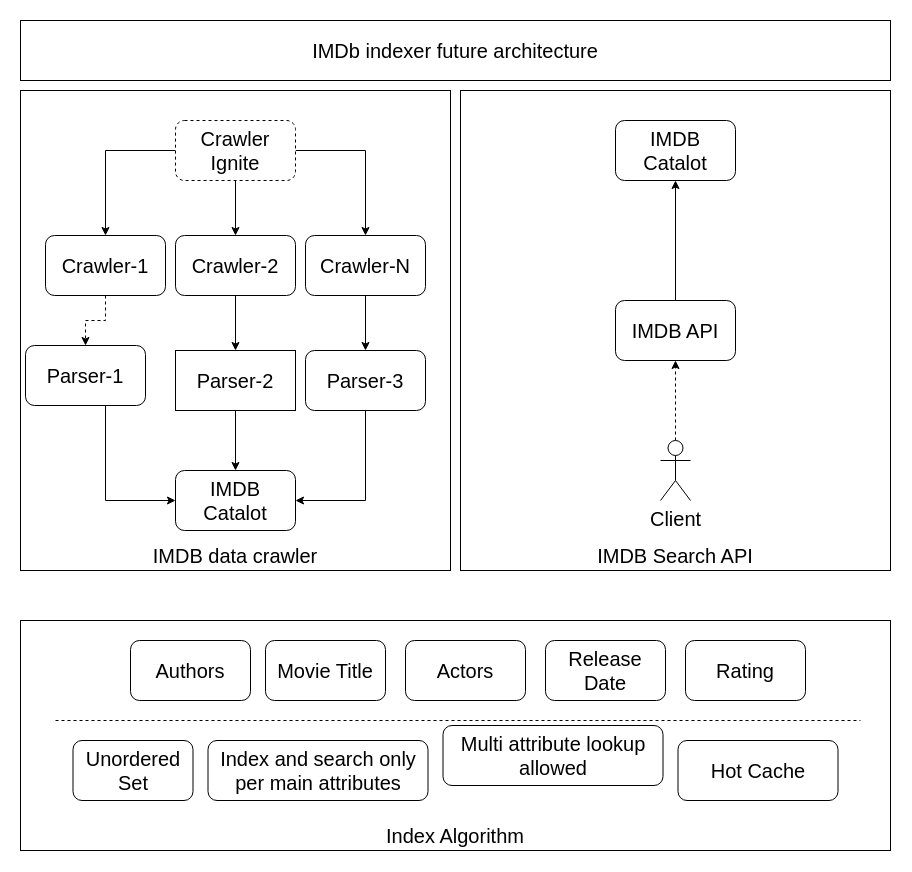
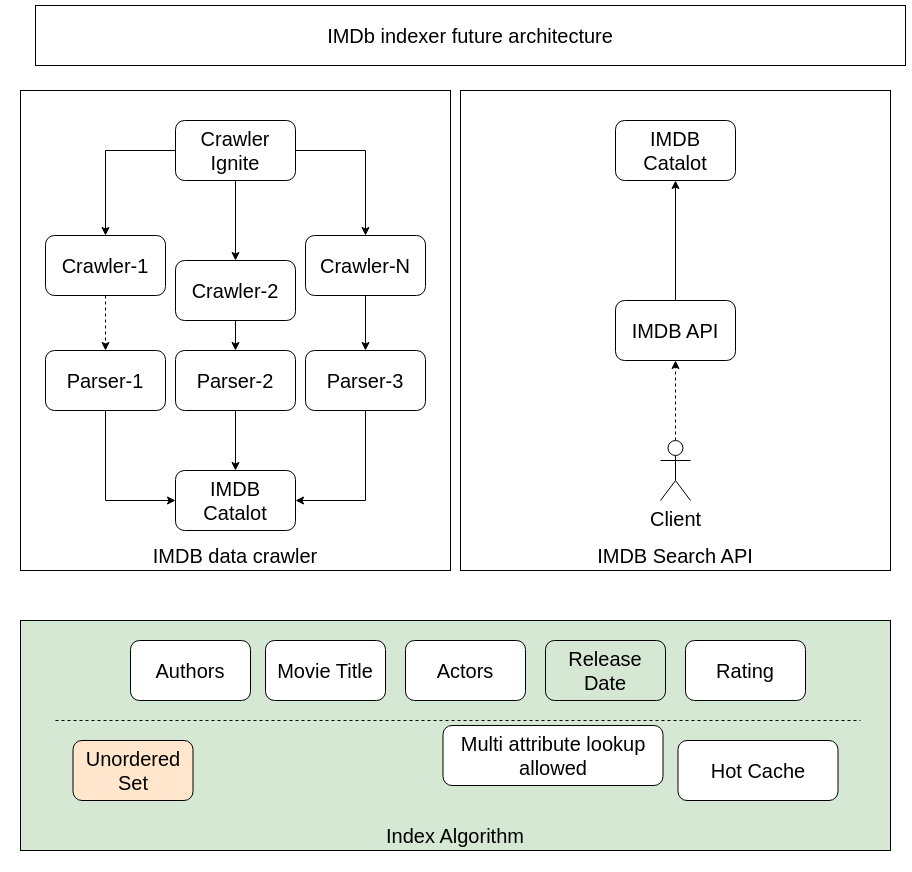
node "IMDb indexer future architecture": moved (456, 51) -> (471, 36)
node "Crawler Ignite": style dashed -> solid
node "Crawler-2": moved (236, 266) -> (236, 291)
node "Parser-1": moved (86, 376) -> (106, 381)
node "Parser-2": shape rectangle -> rounded rectangle
node "Release Date": fillcolor #ffffff -> #d5e8d4
node "Unordered Set": fillcolor #ffffff -> #ffe6cc
node "Index and search only per main attributes": removed
node "Index Algorithm": fillcolor #ffffff -> #d5e8d4
